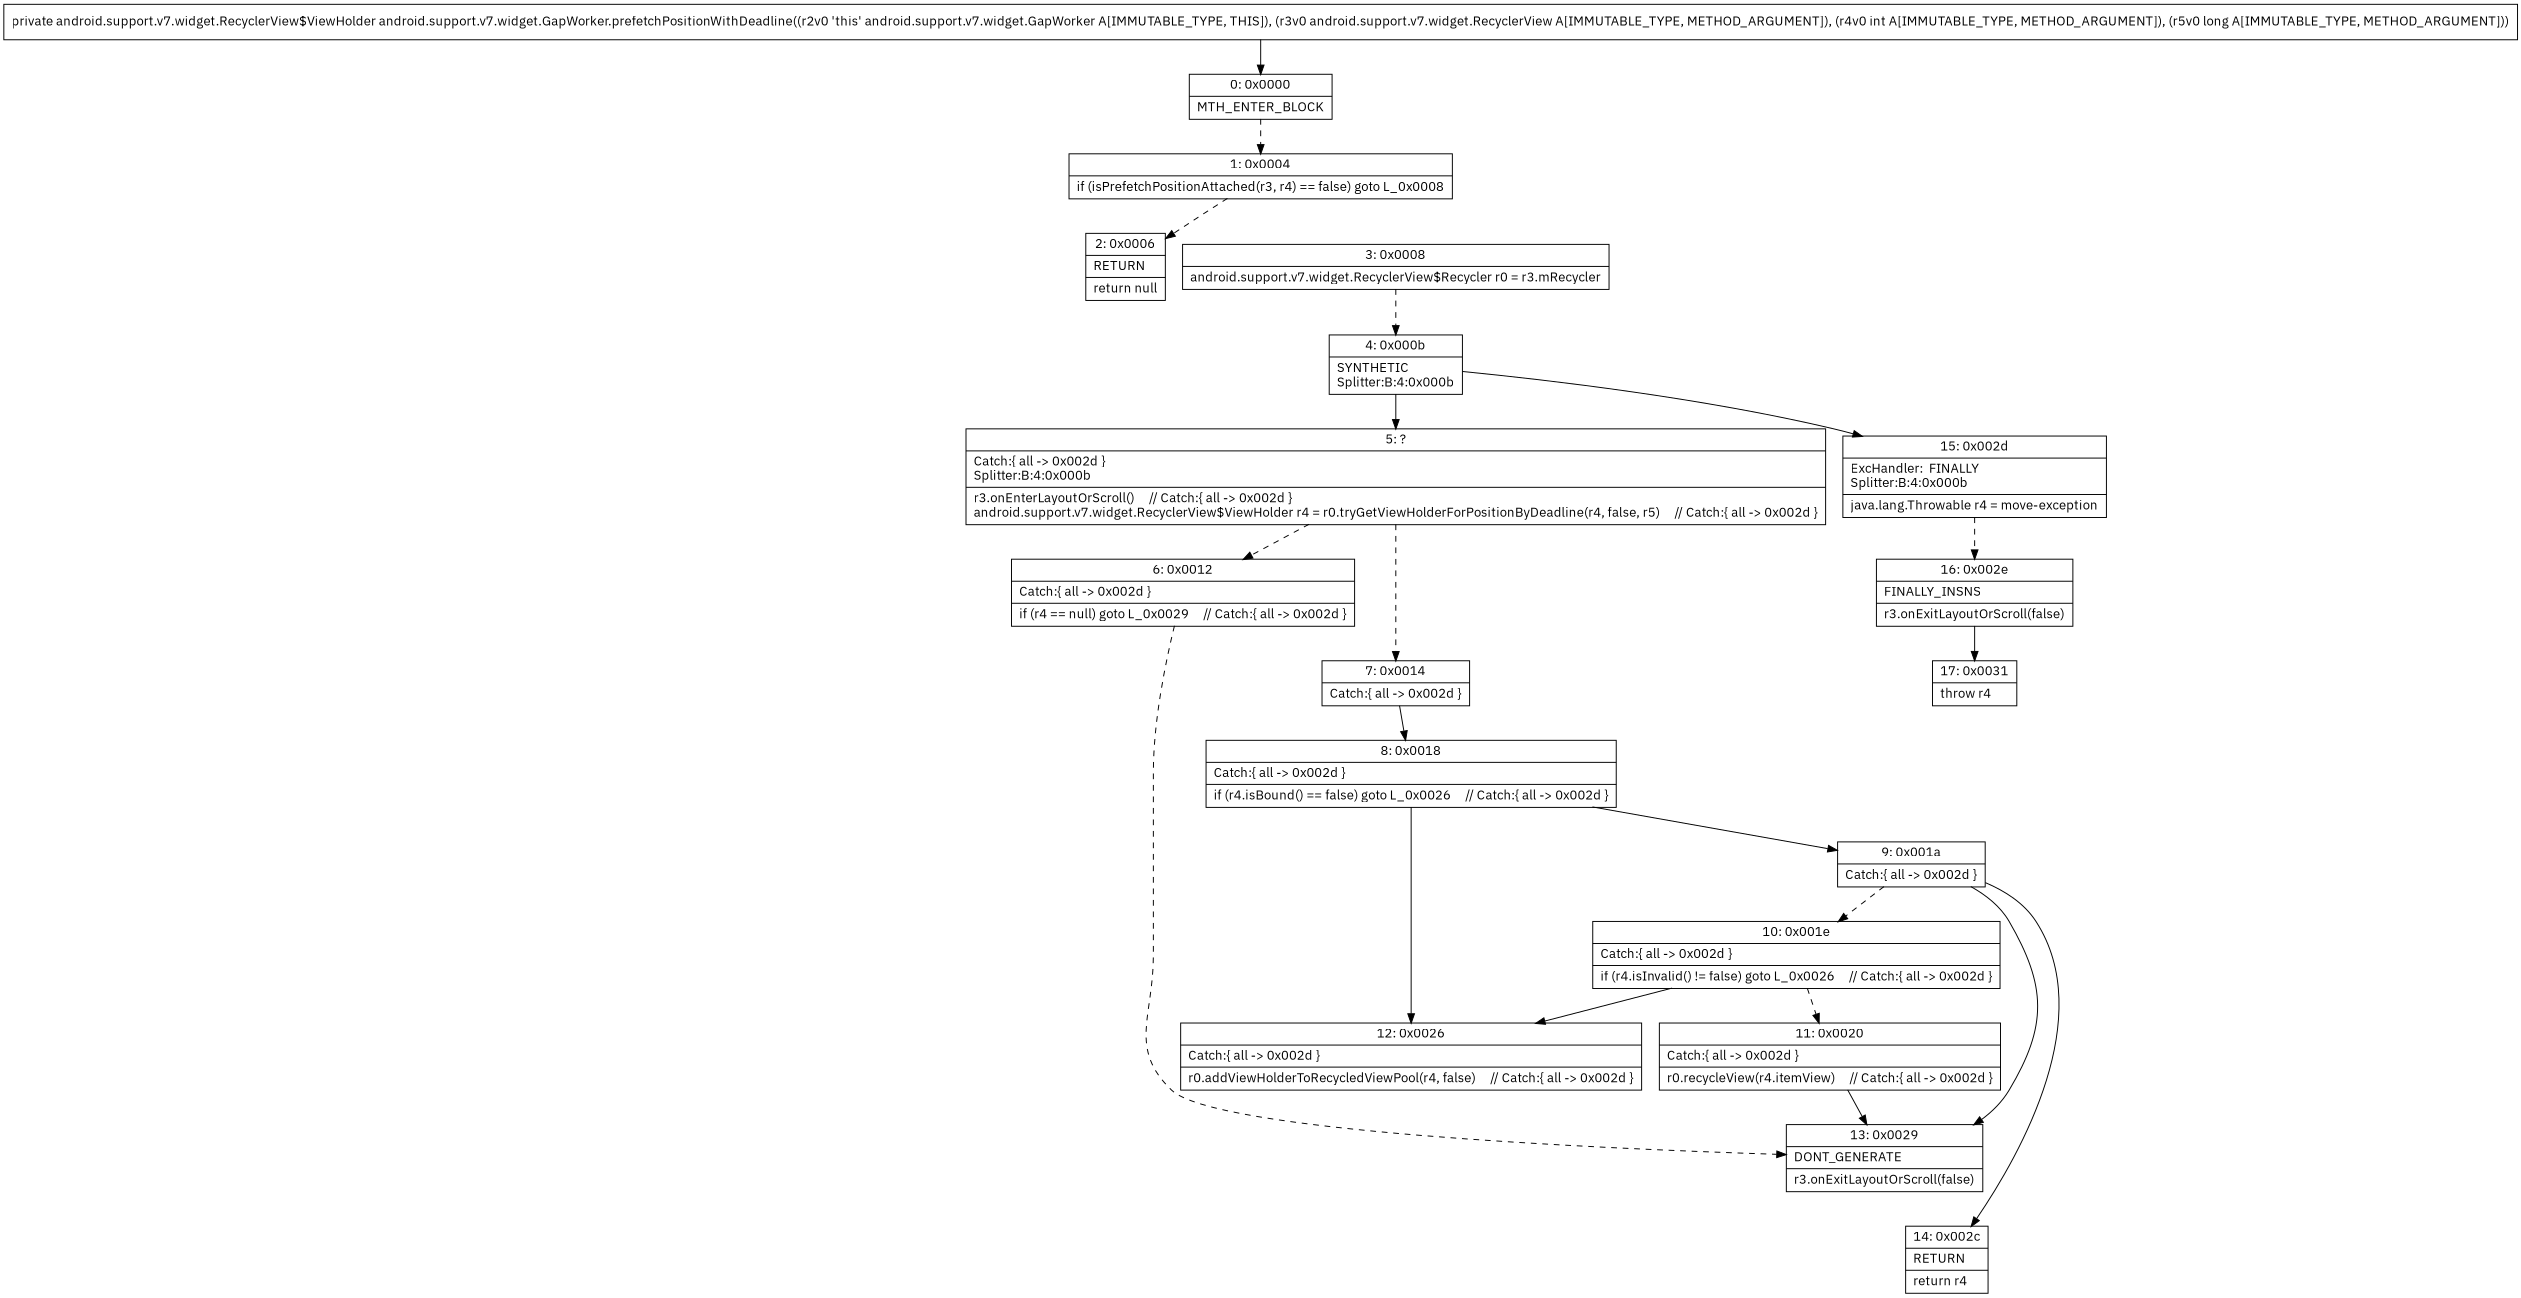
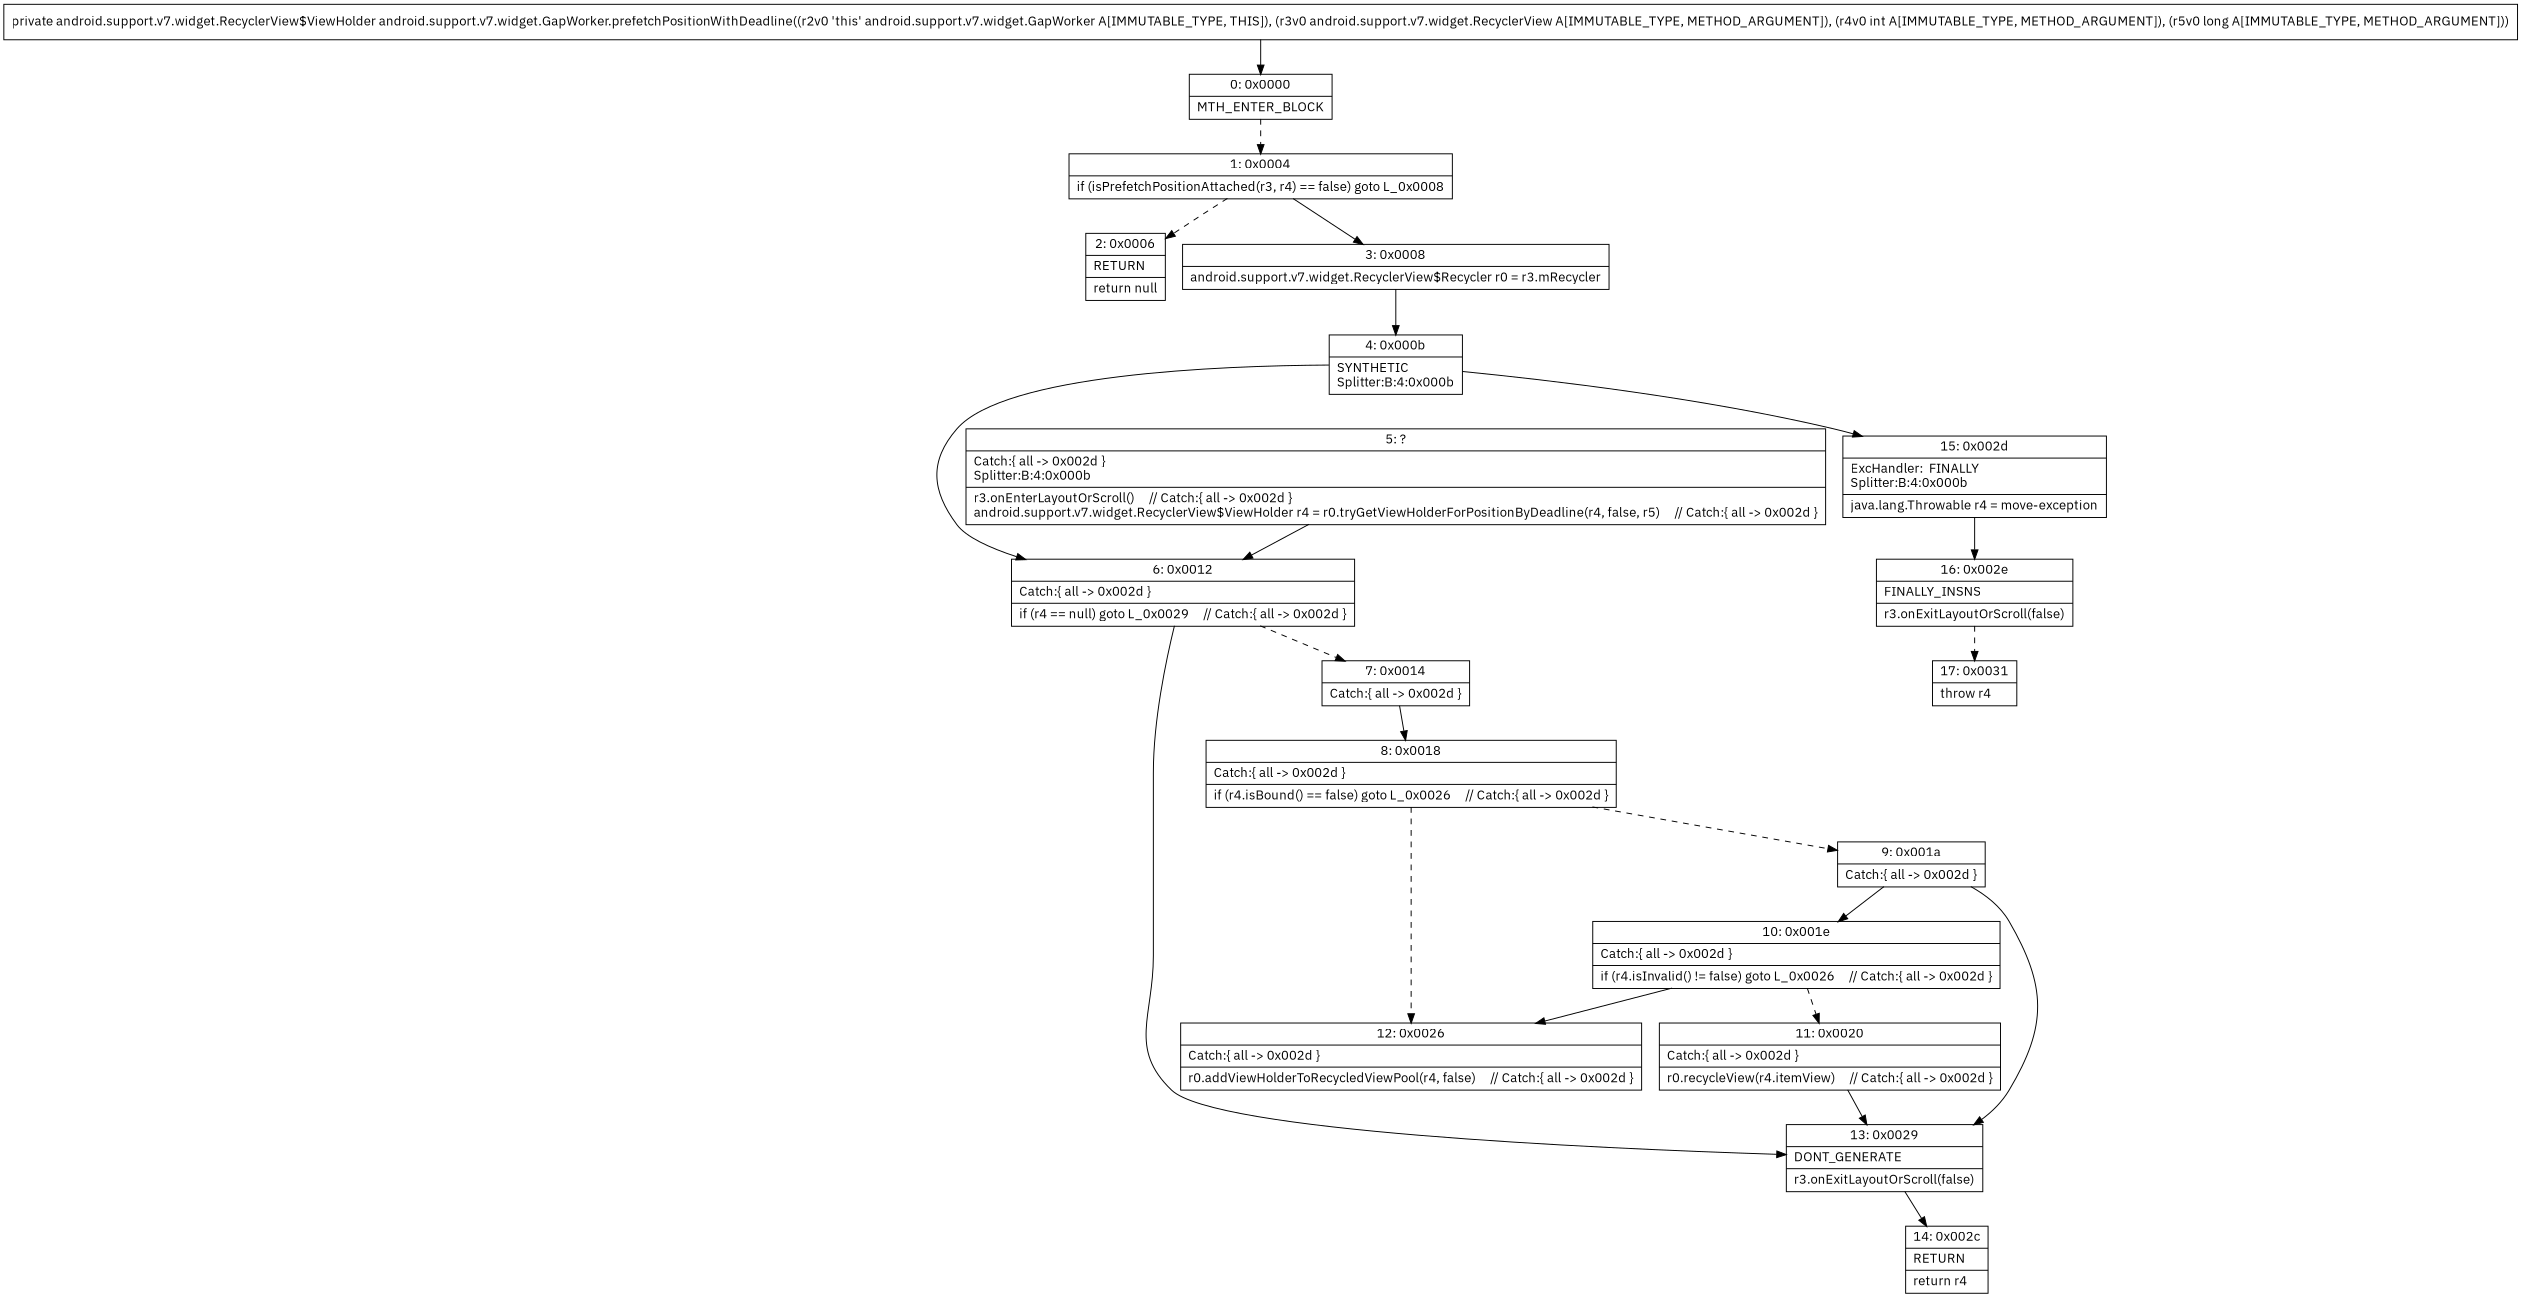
edge "1: 0x0004" -> "3: 0x0008": added
edge "3: 0x0008" -> "4: 0x000b": style dashed -> solid
edge "4: 0x000b" -> "5: ?": now "4: 0x000b" -> "6: 0x0012"
edge "15: 0x002d" -> "16: 0x002e": style dashed -> solid
edge "5: ?" -> "6: 0x0012": style dashed -> solid
edge "5: ?" -> "7: 0x0014": now "6: 0x0012" -> "7: 0x0014"
edge "16: 0x002e" -> "17: 0x0031": style solid -> dashed
edge "8: 0x0018" -> "9: 0x001a": style solid -> dashed
edge "9: 0x001a" -> "10: 0x001e": style dashed -> solid
edge "8: 0x0018" -> "12: 0x0026": style solid -> dashed
edge "9: 0x001a" -> "14: 0x002c": now "13: 0x0029" -> "14: 0x002c"
edge "6: 0x0012" -> "13: 0x0029": style dashed -> solid
